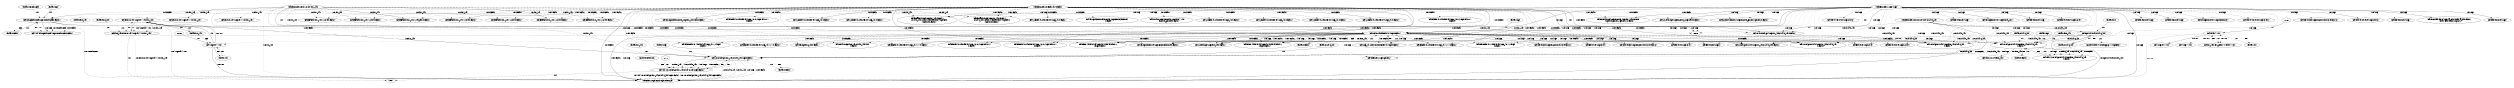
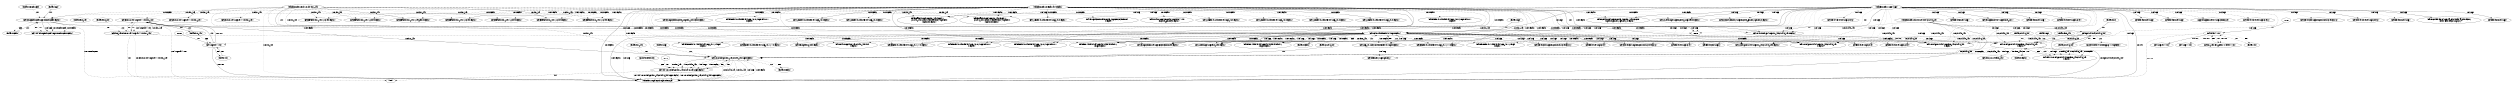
node "(Call,SetImageChannelMask(image,AlphaChannel))": label "(Call,SetImageChannelMask(image,AlphaChannel))" -> "(Image,SetImageChannelMask(image,AlphaChannel))"
edge "(Call,AcquireAuthenticCacheView(image,exception))" -> "(Call,SetGeometry(image,&geometry))": now "(Call,image_view=AcquireAuthenticCacheView(image,exception))" -> "(Call,SetGeometry(image,&geometry))"
edge "(MethodParameterIn,Image *image)" -> "(MethodReturn,MagickExport MagickBooleanType)": label "DDG: image" -> "DDG: info"
